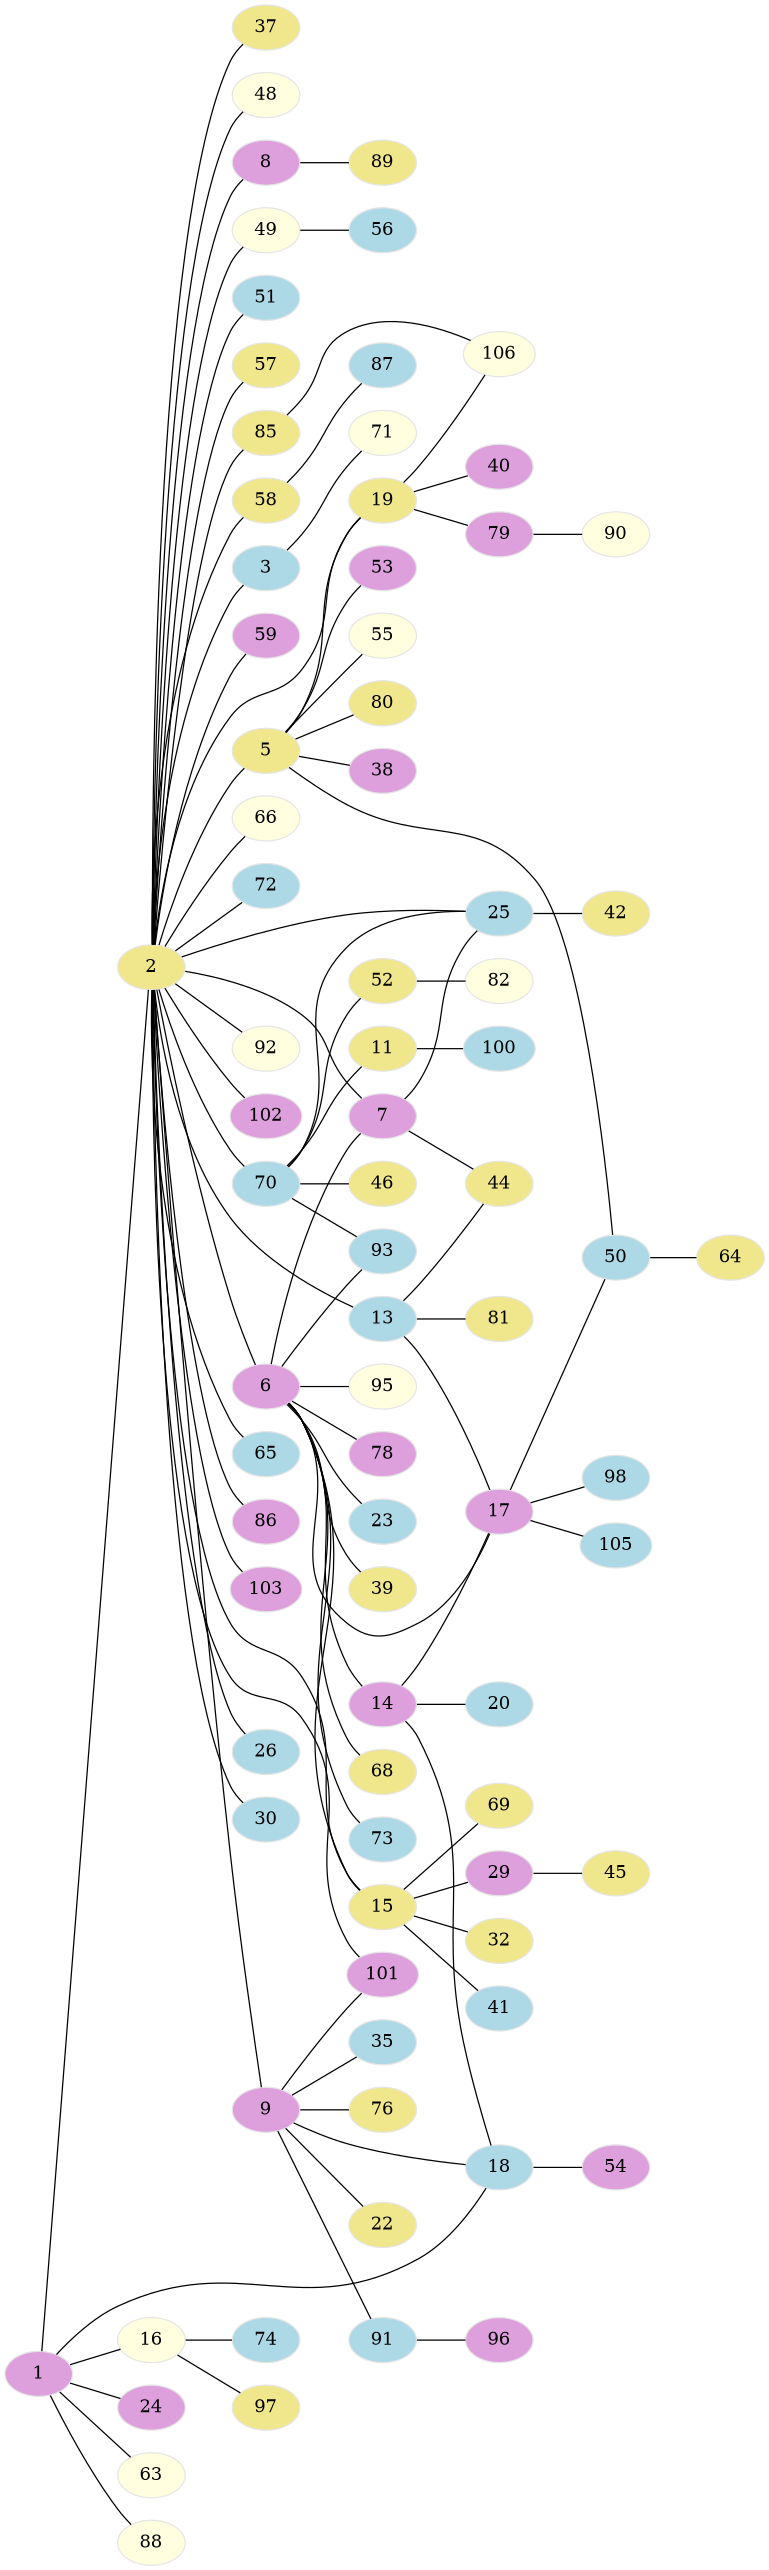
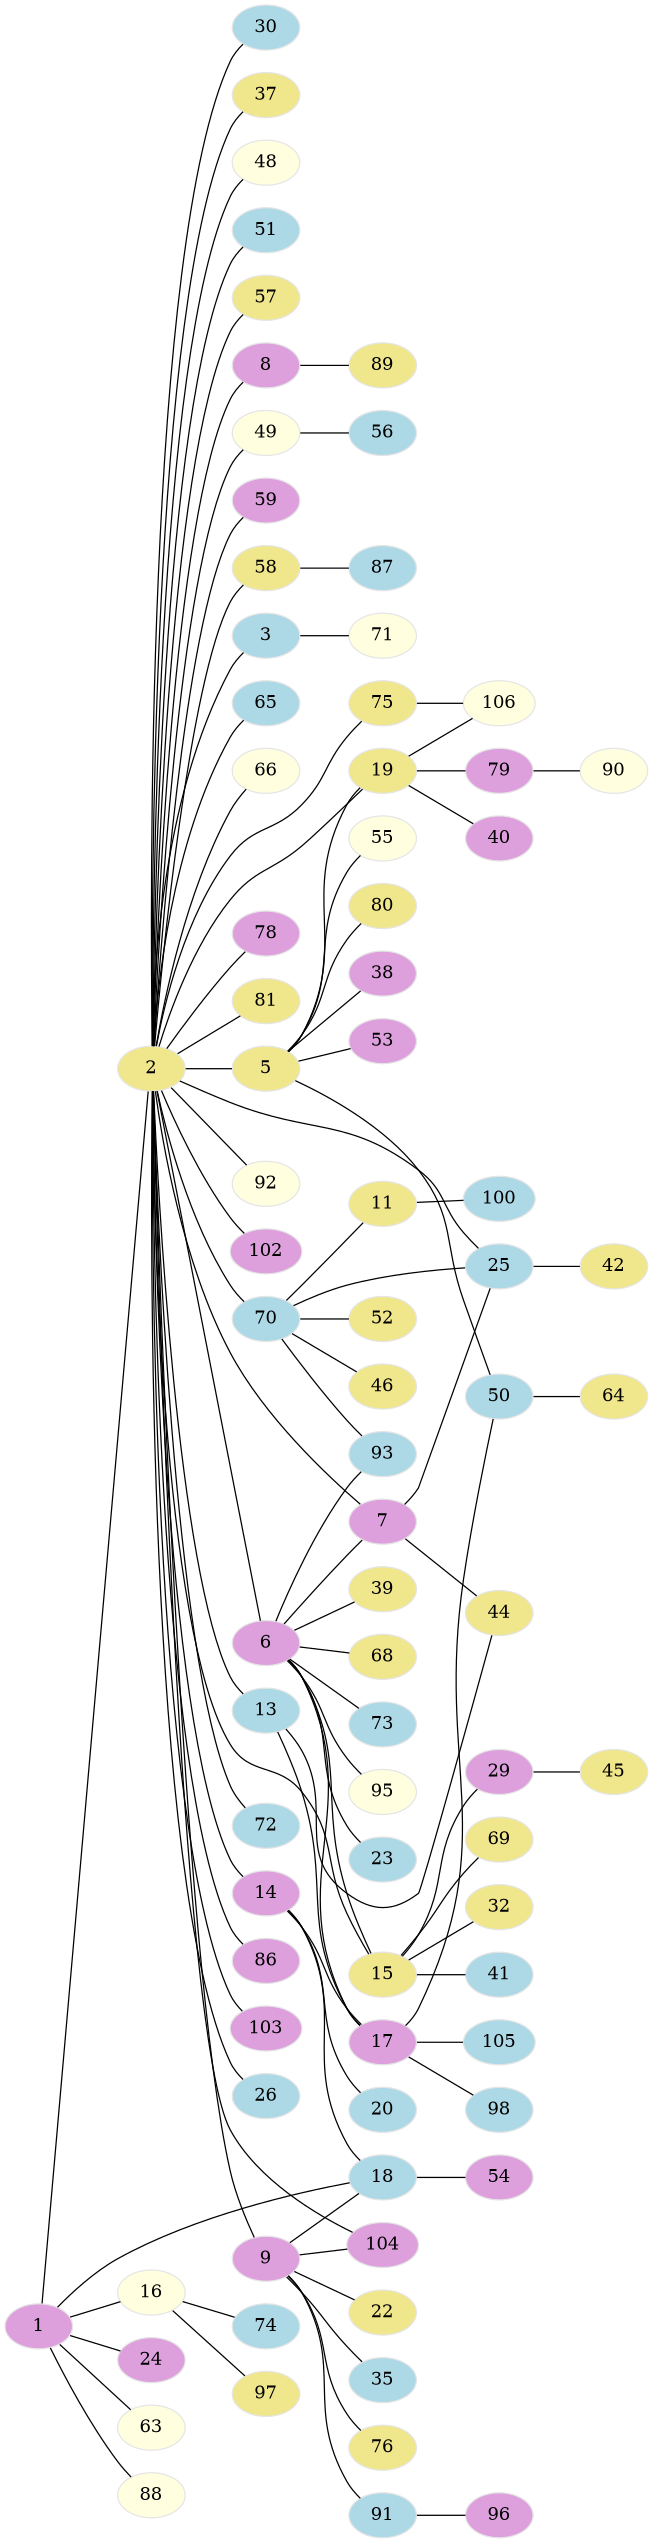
node "85": label "85" -> "75"
node "82": removed
edge "13" -- "81": now "2" -- "81"
edge "6" -- "78": now "2" -- "78"
edge "6" -- "14": now "2" -- "14"
node "101": label "101" -> "104"
